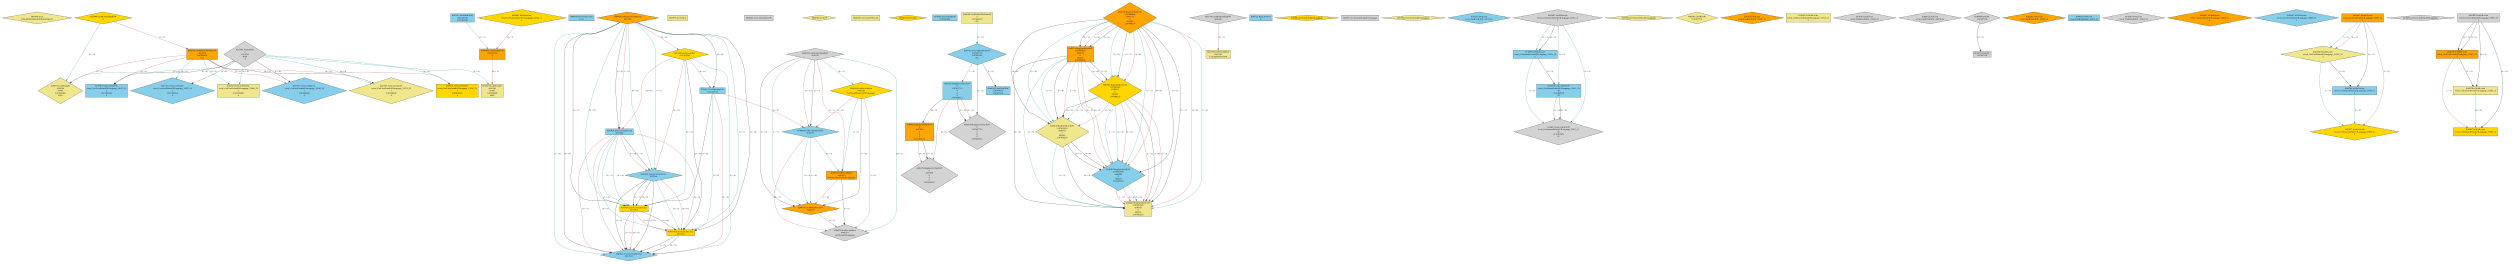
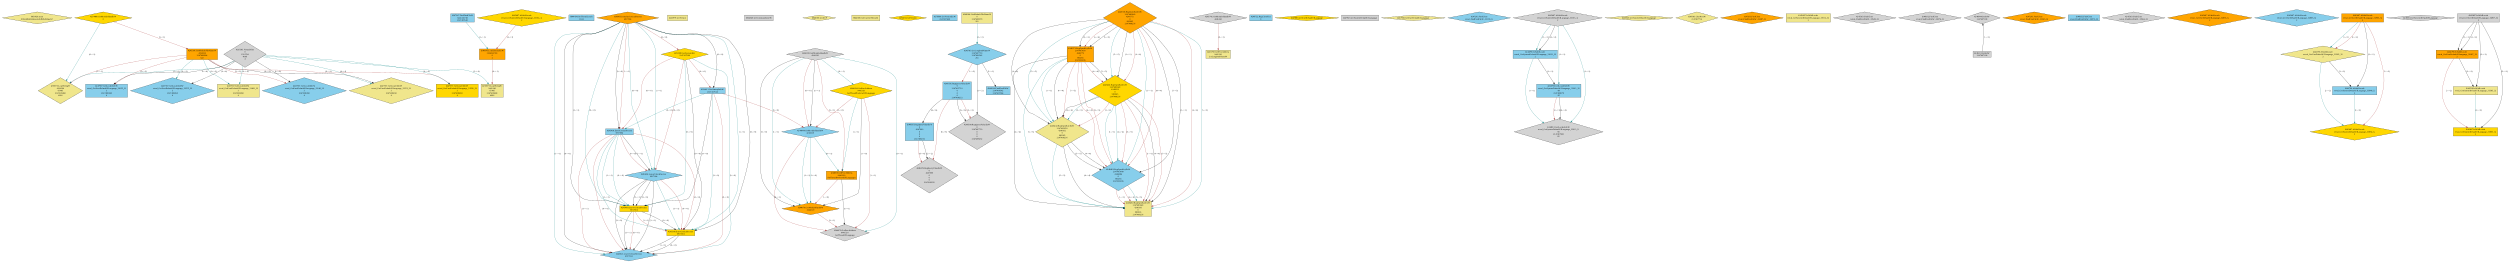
edge "4246044.lstrlenW 2147407108" -> "4246113.lstrlenW 2147407108": reversed
edge "4214413.GetStartupInfoW 2147417624" -> "4245418.EnterCriticalSection 6917004": added, label "(0-->0)"
node "4246635.RegQueryValueExW 0 4247000 0 0 0 2147408232": fillcolor orange -> skyblue
